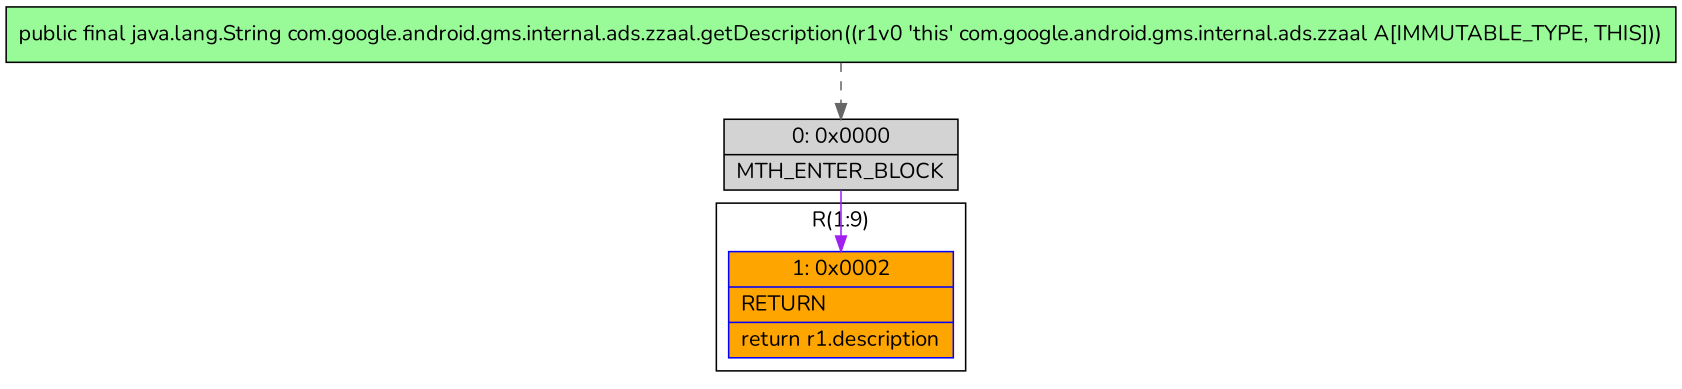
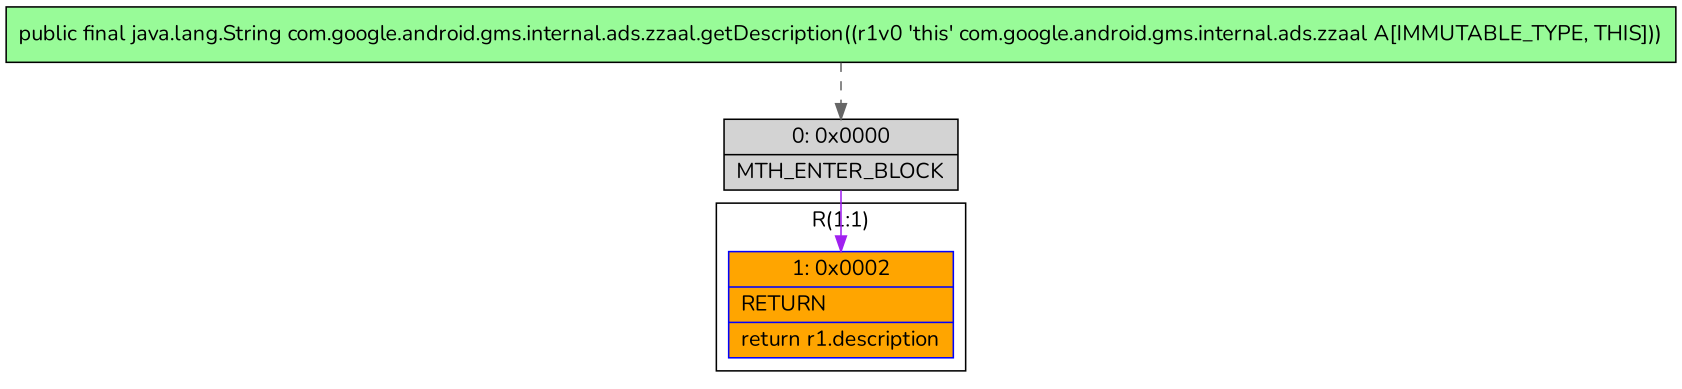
cluster "R(1:9)": label "R(1:9)" -> "R(1:1)"
